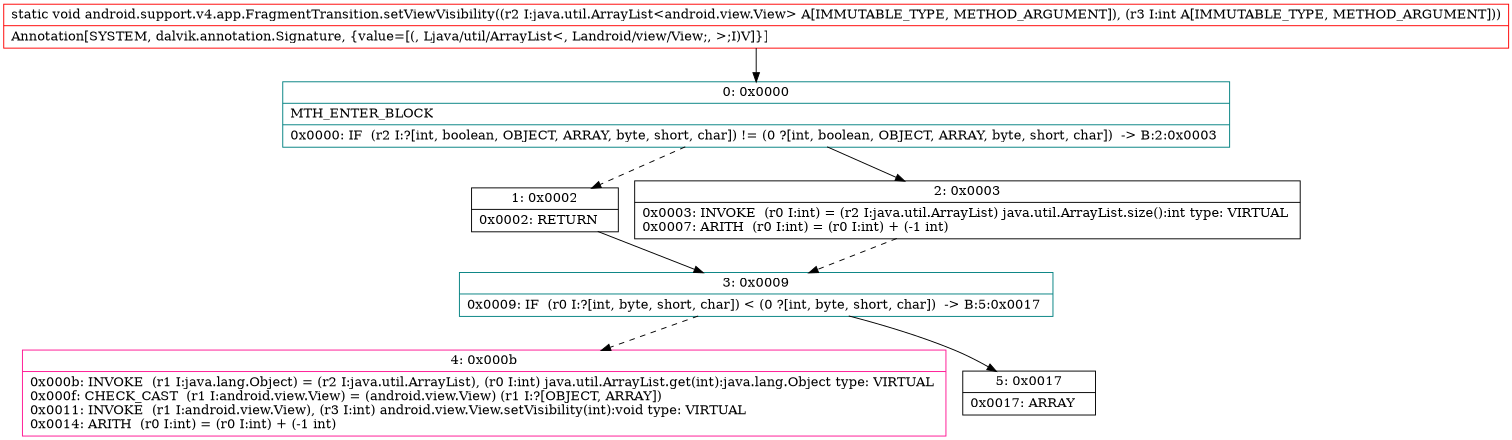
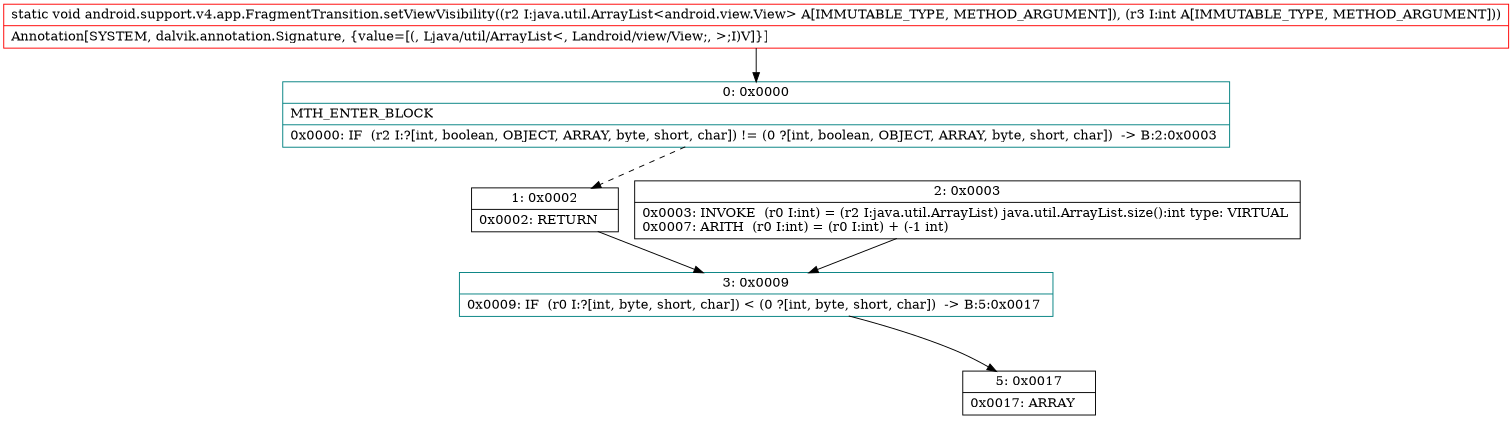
edge "0: 0x0000" -> "2: 0x0003": removed
edge "2: 0x0003" -> "3: 0x0009": style dashed -> solid
node "4: 0x000b": removed
